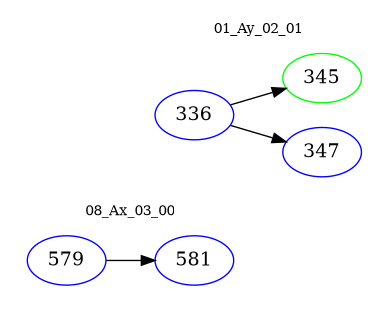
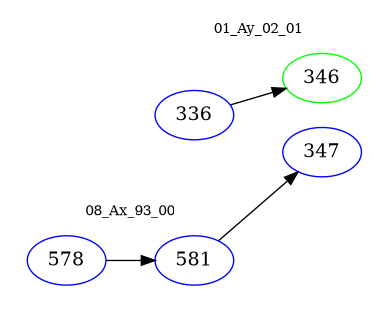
node "345": label "345" -> "346"
edge "336" -> "347": now "581" -> "347"
cluster "08_Ax_03_00": label "08_Ax_03_00" -> "08_Ax_93_00"
node "579": label "579" -> "578"
